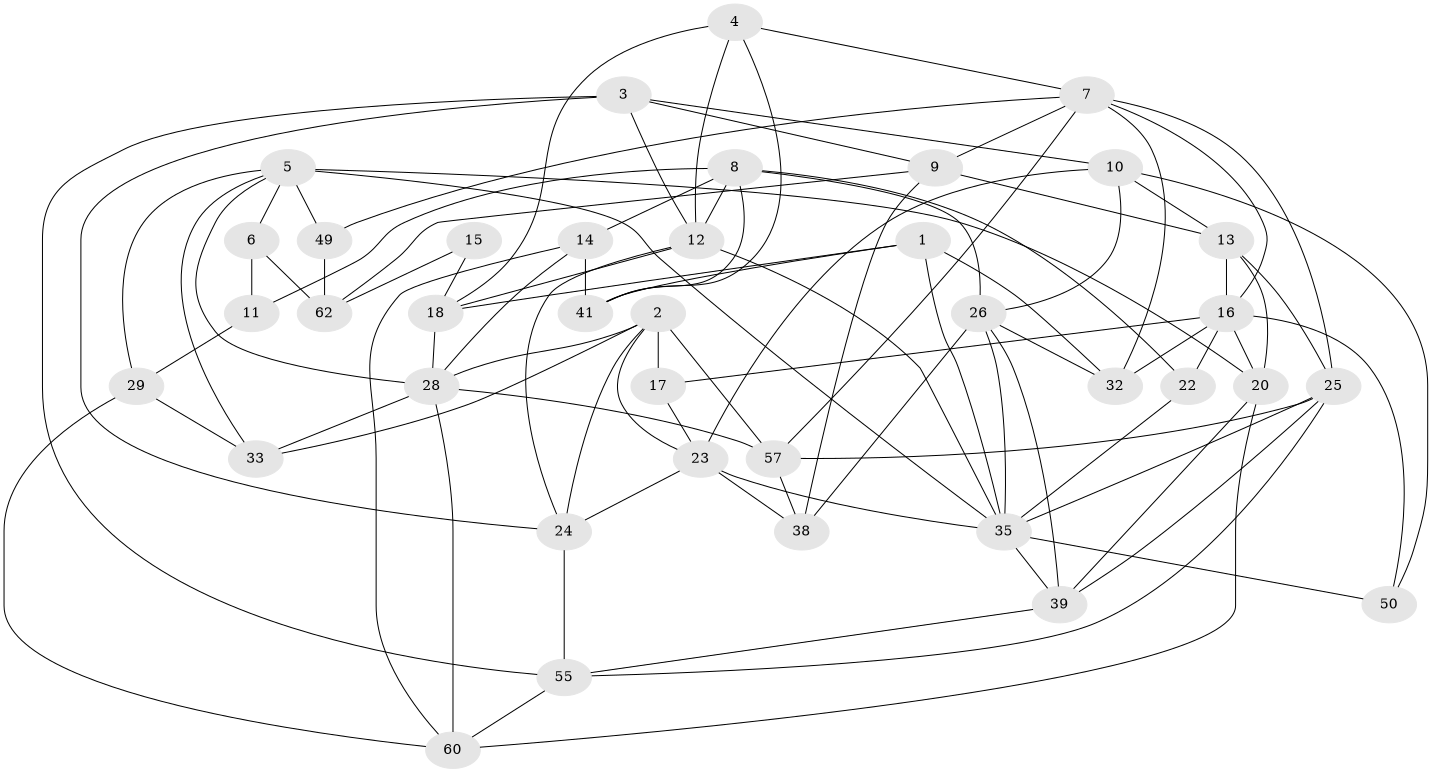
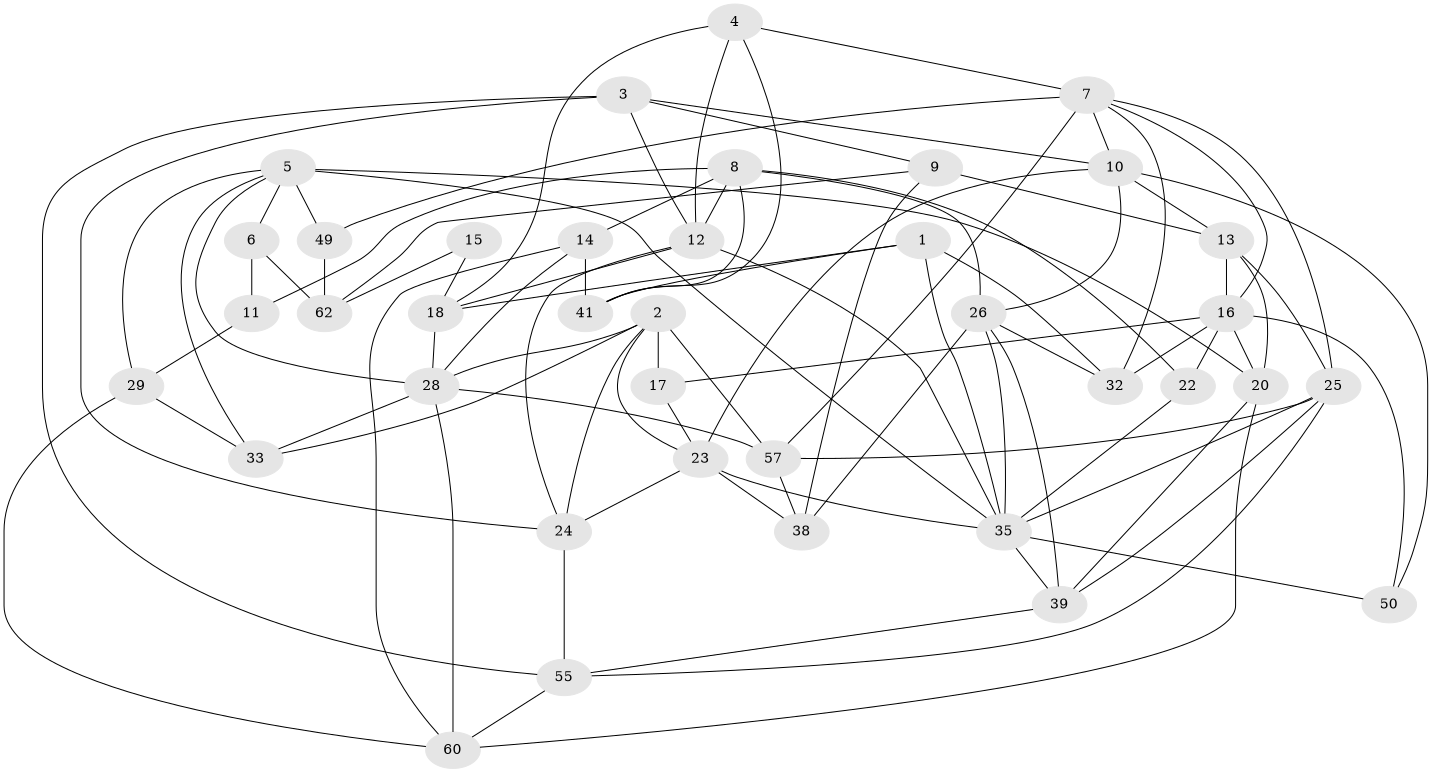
edge "7" -- "9": now "7" -- "10"
